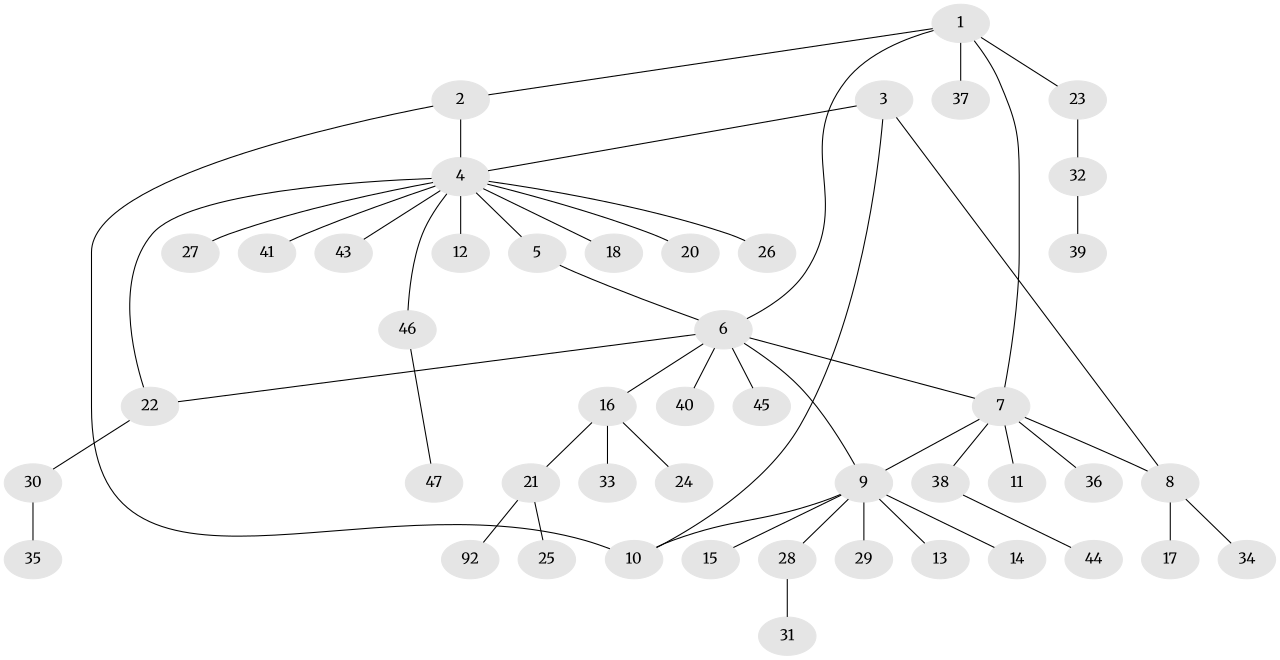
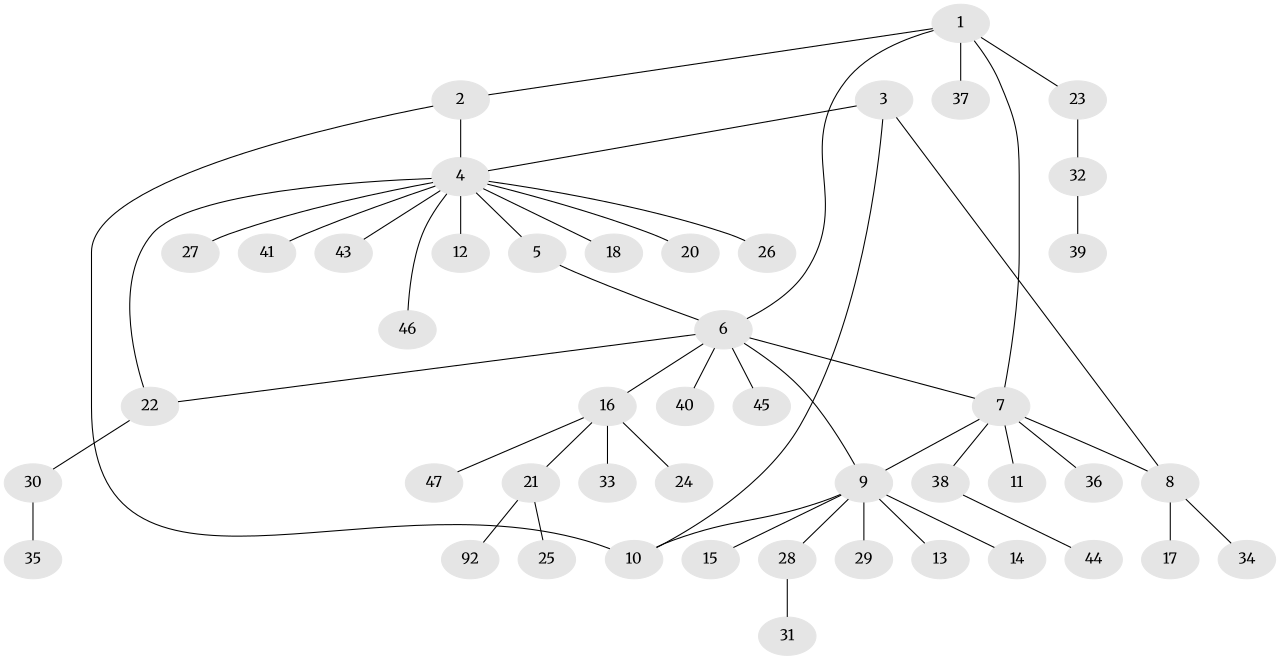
edge "46" -- "47": now "16" -- "47"
